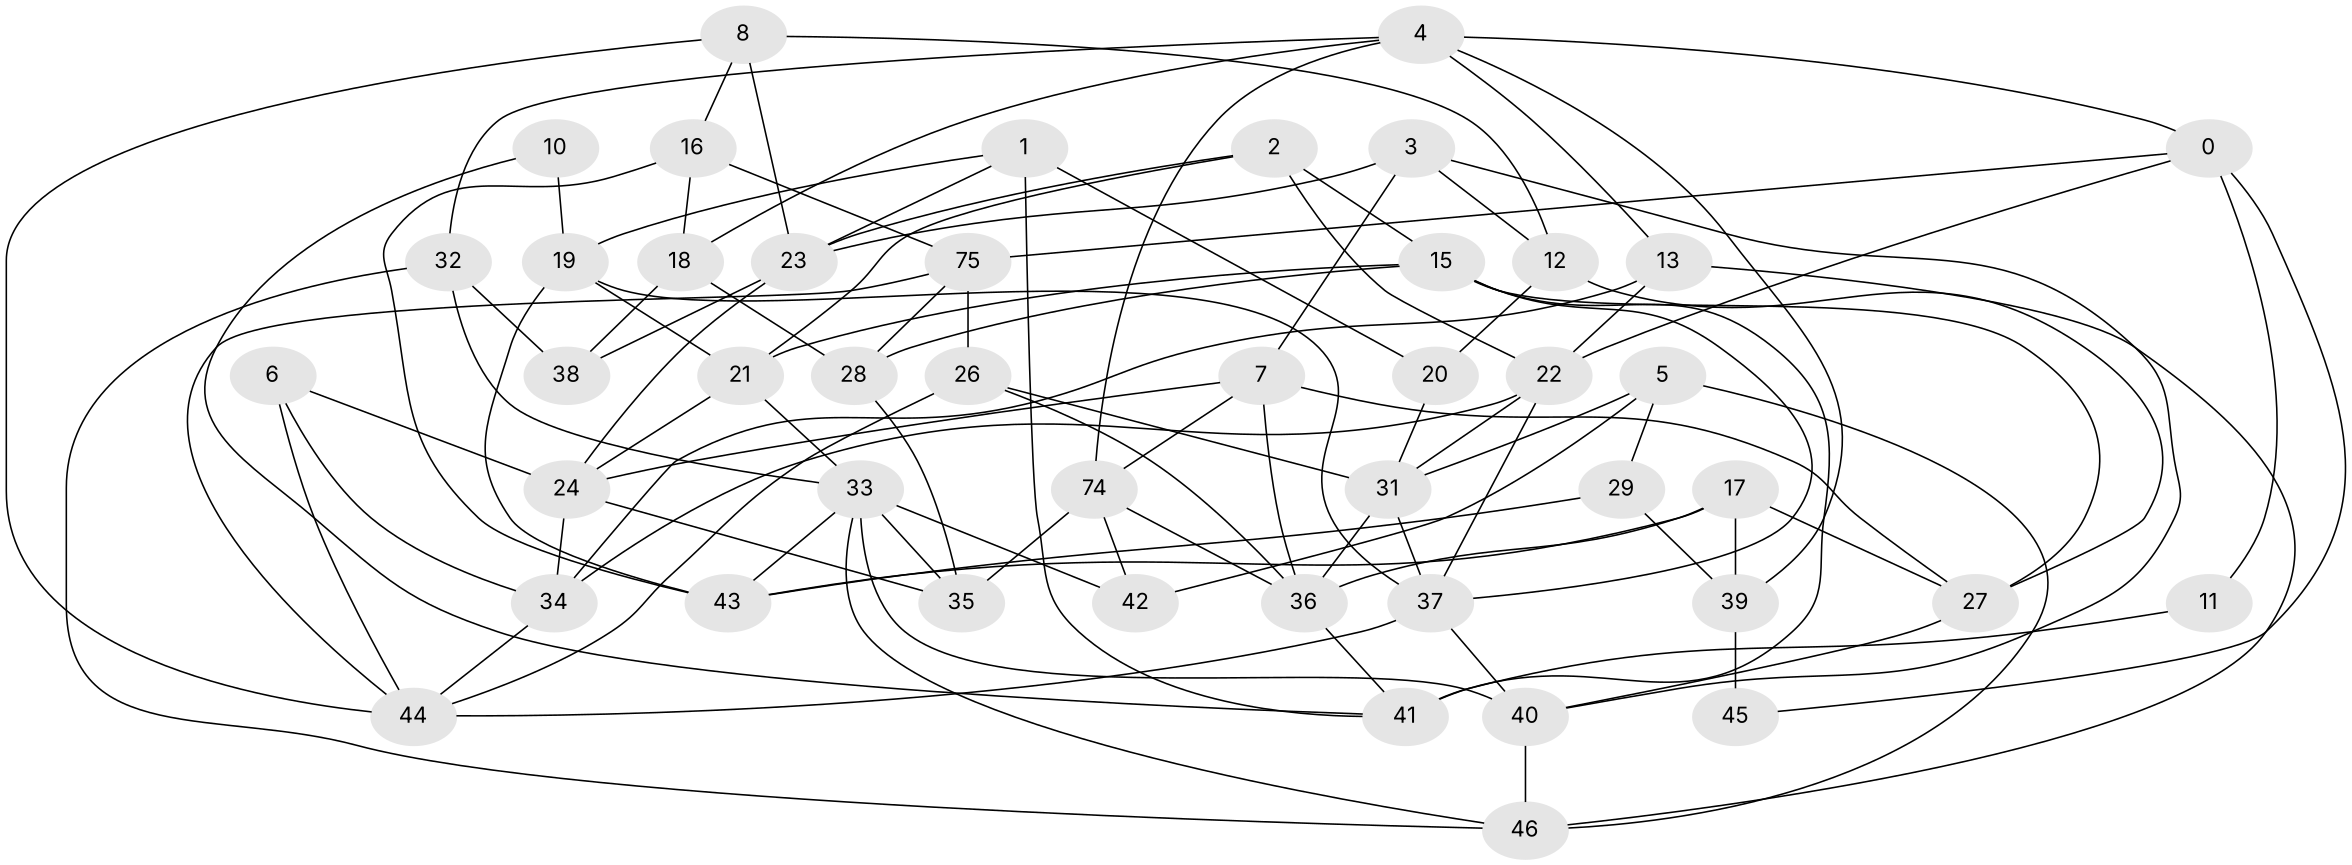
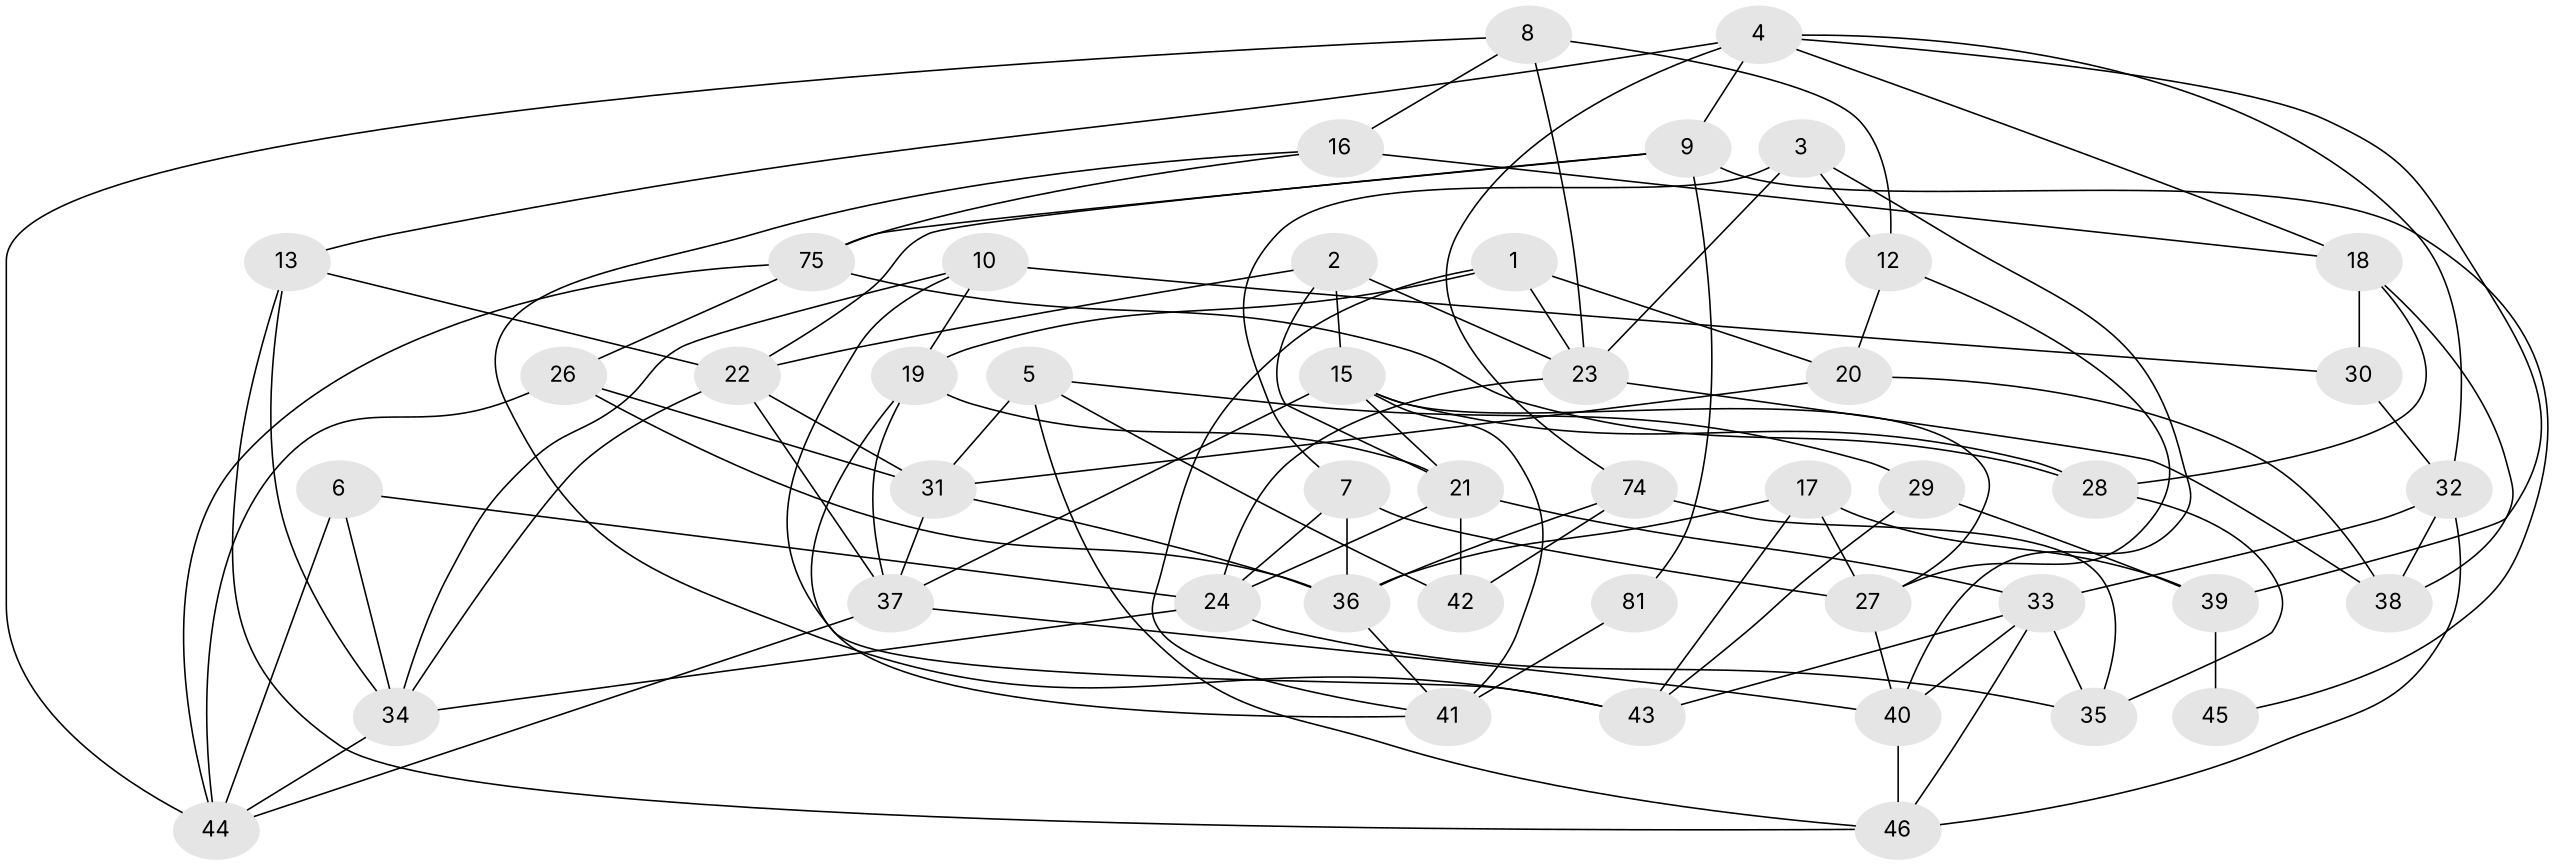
node "0": label "0" -> "9"
node "30": added
edge "10" -- "34": added
edge "20" -- "38": added
edge "7" -- "74": removed
edge "33" -- "42": now "21" -- "42"
node "11": label "11" -> "81"
